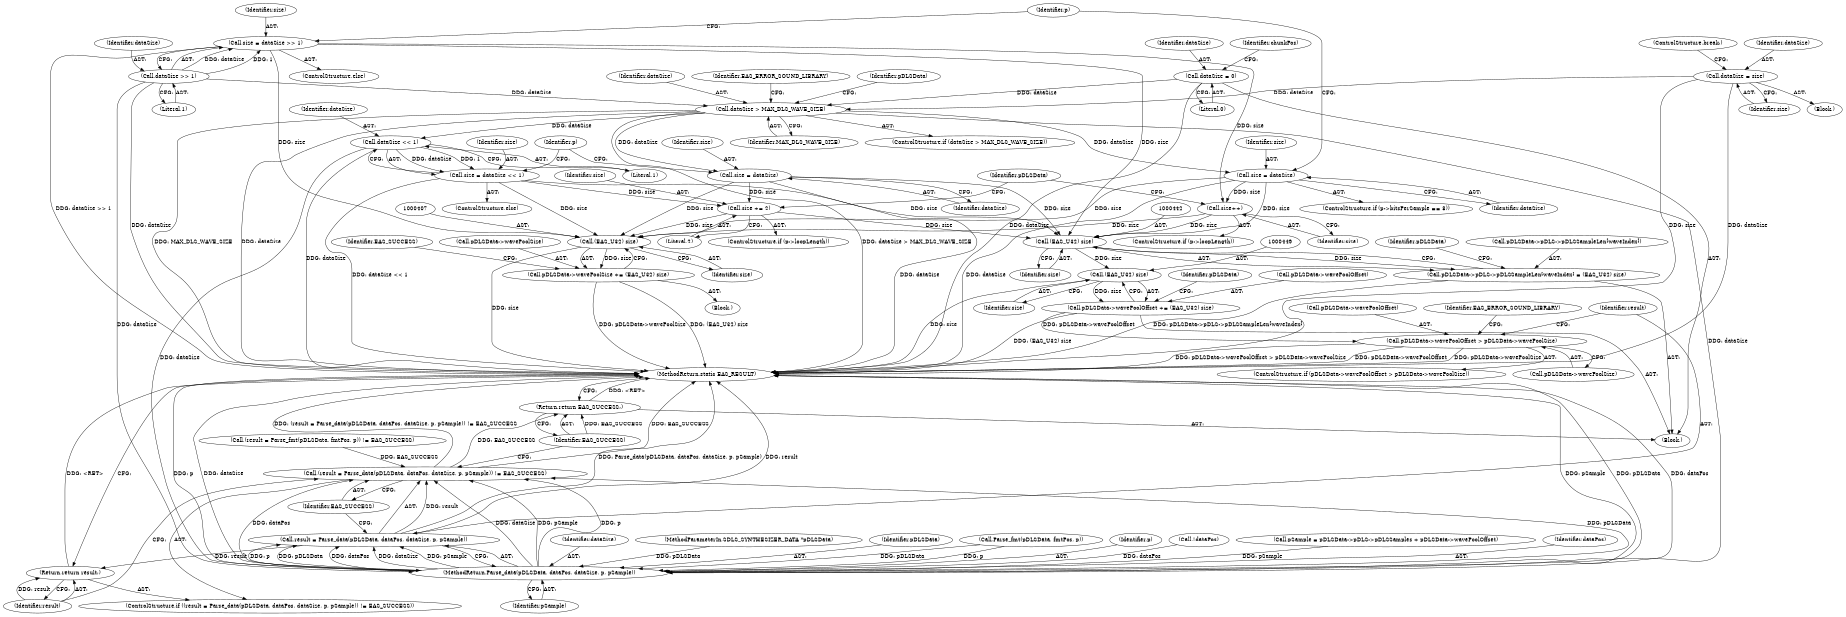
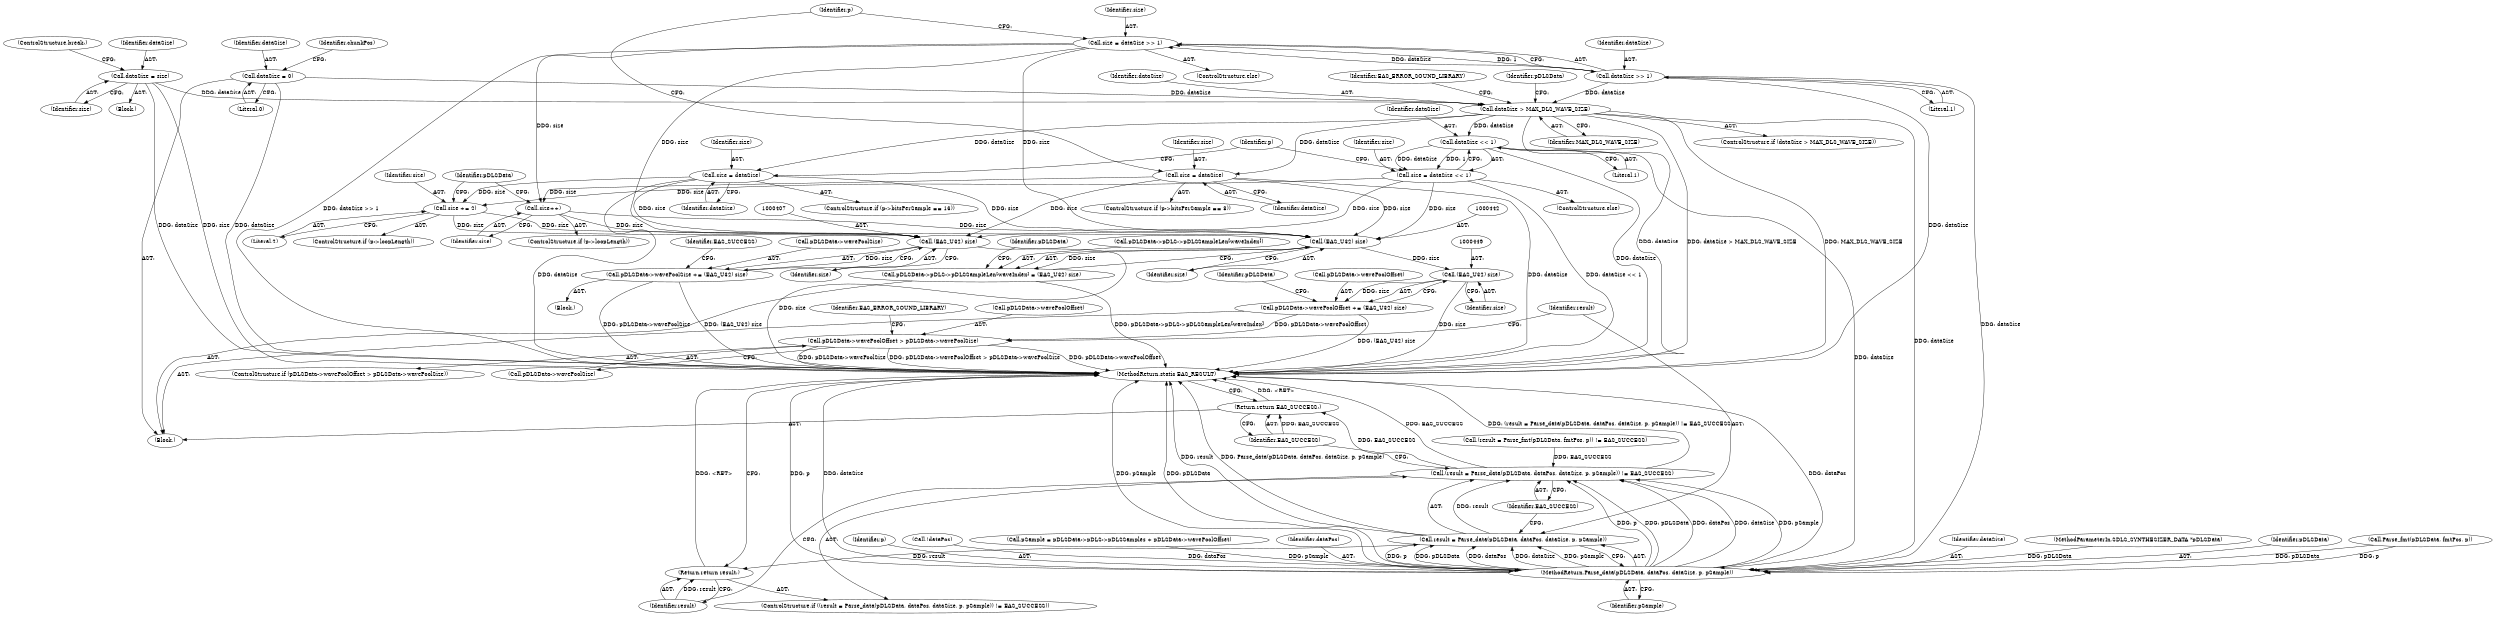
node "(ControlStructure,if (p->bitsPerSample == 16))": added
